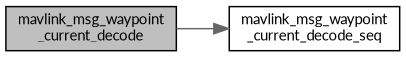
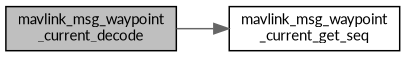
node "mavlink_msg_waypoint _current_decode_seq": label "mavlink_msg_waypoint _current_decode_seq" -> "mavlink_msg_waypoint _current_get_seq"
